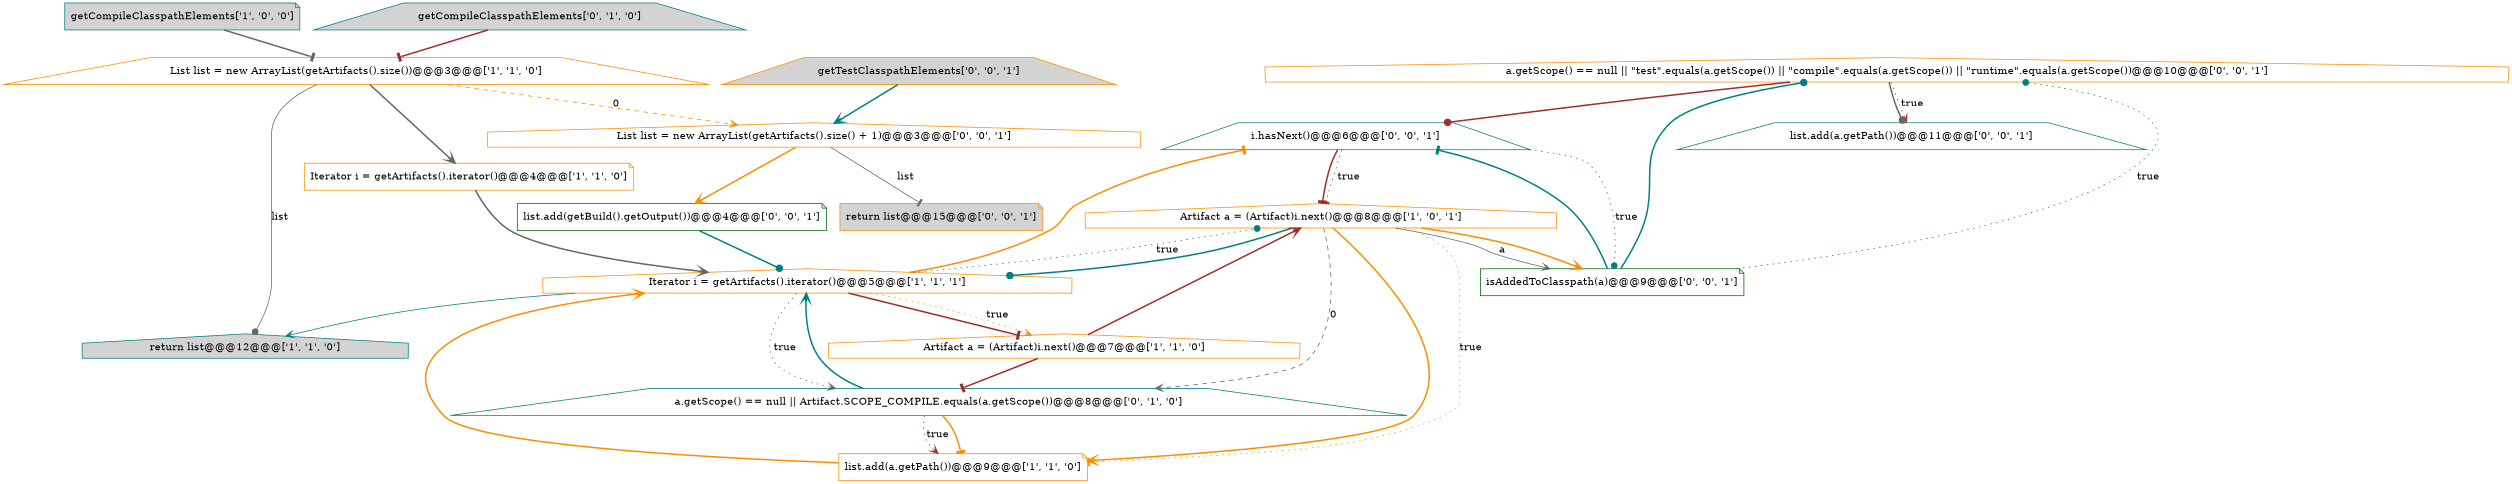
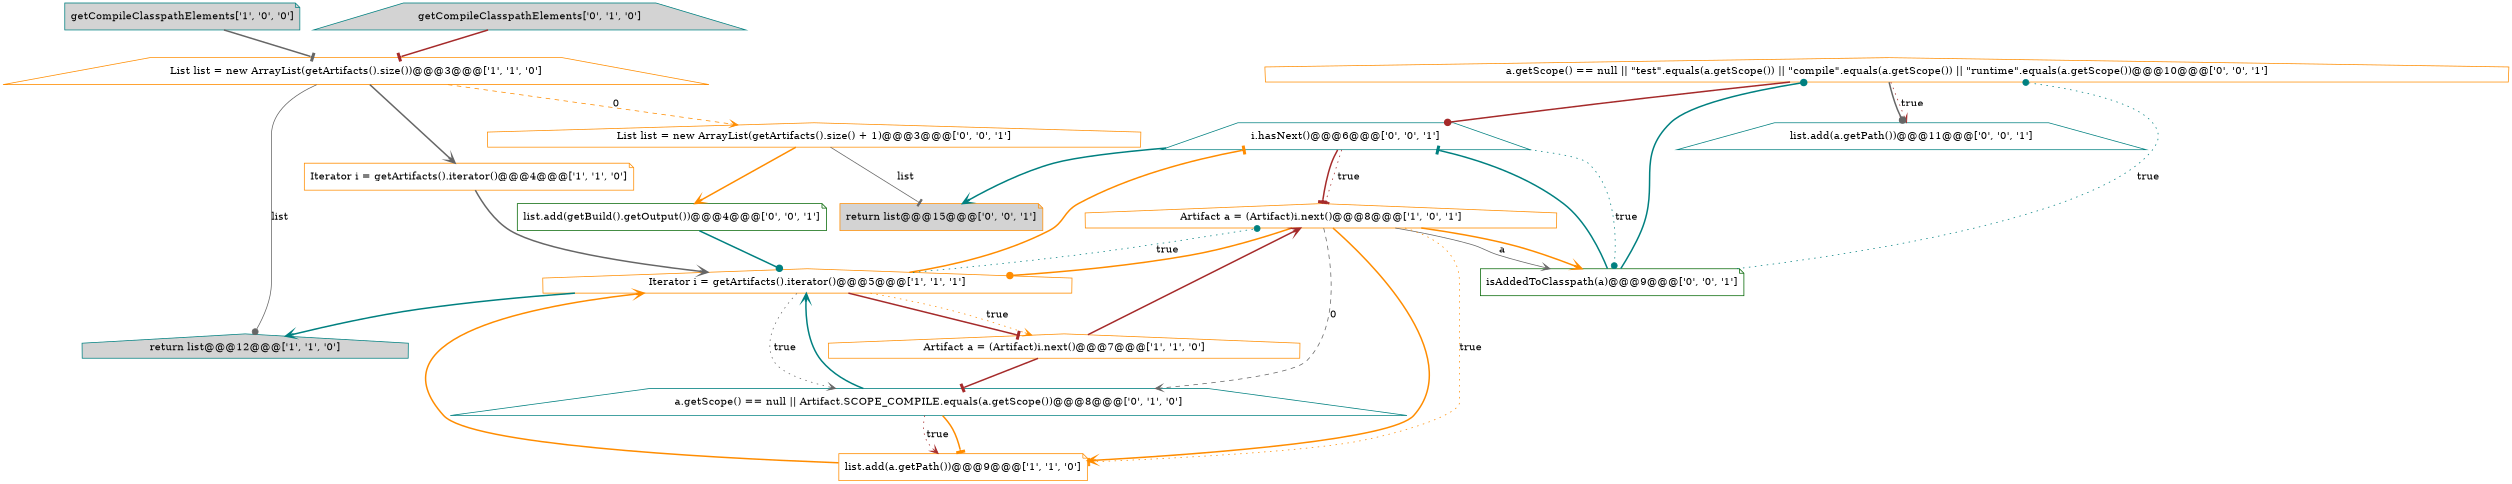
node "getTestClasspathElements['0', '0', '1']": removed
edge "i.hasNext()@@@6@@@['0', '0', '1']" -> "return list@@@15@@@['0', '0', '1']": added
edge "Artifact a = (Artifact)i.next()@@@8@@@['1', '0', '1']" -> "Iterator i = getArtifacts().iterator()@@@5@@@['1', '1', '1']": color teal -> darkorange
edge "Iterator i = getArtifacts().iterator()@@@5@@@['1', '1', '1']" -> "return list@@@12@@@['1', '1', '0']": style solid -> bold
